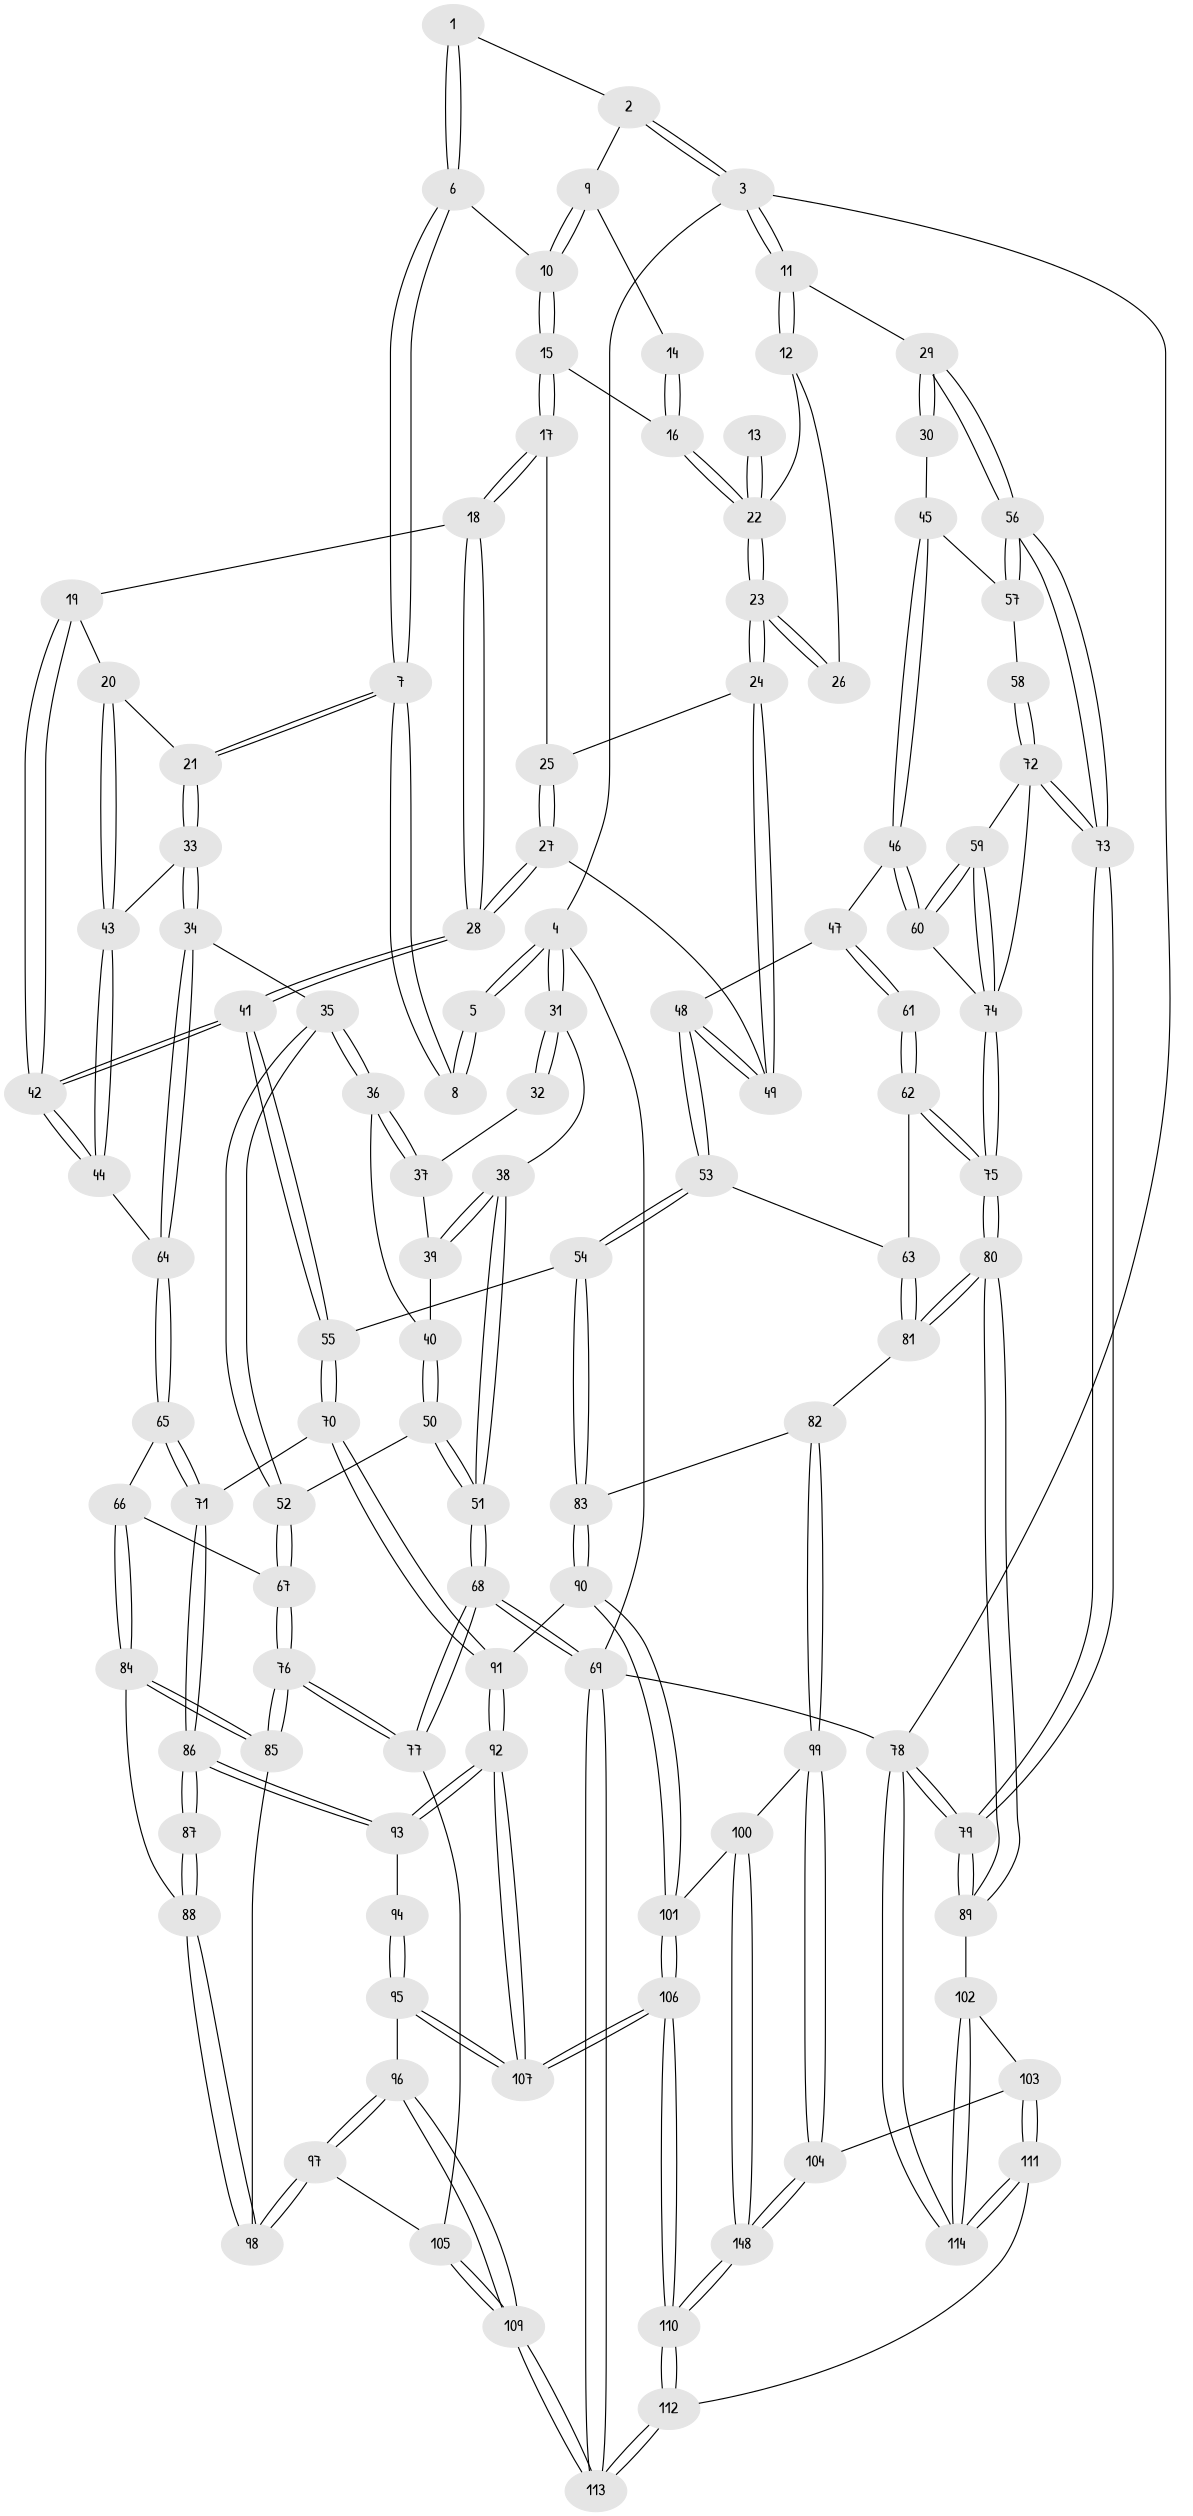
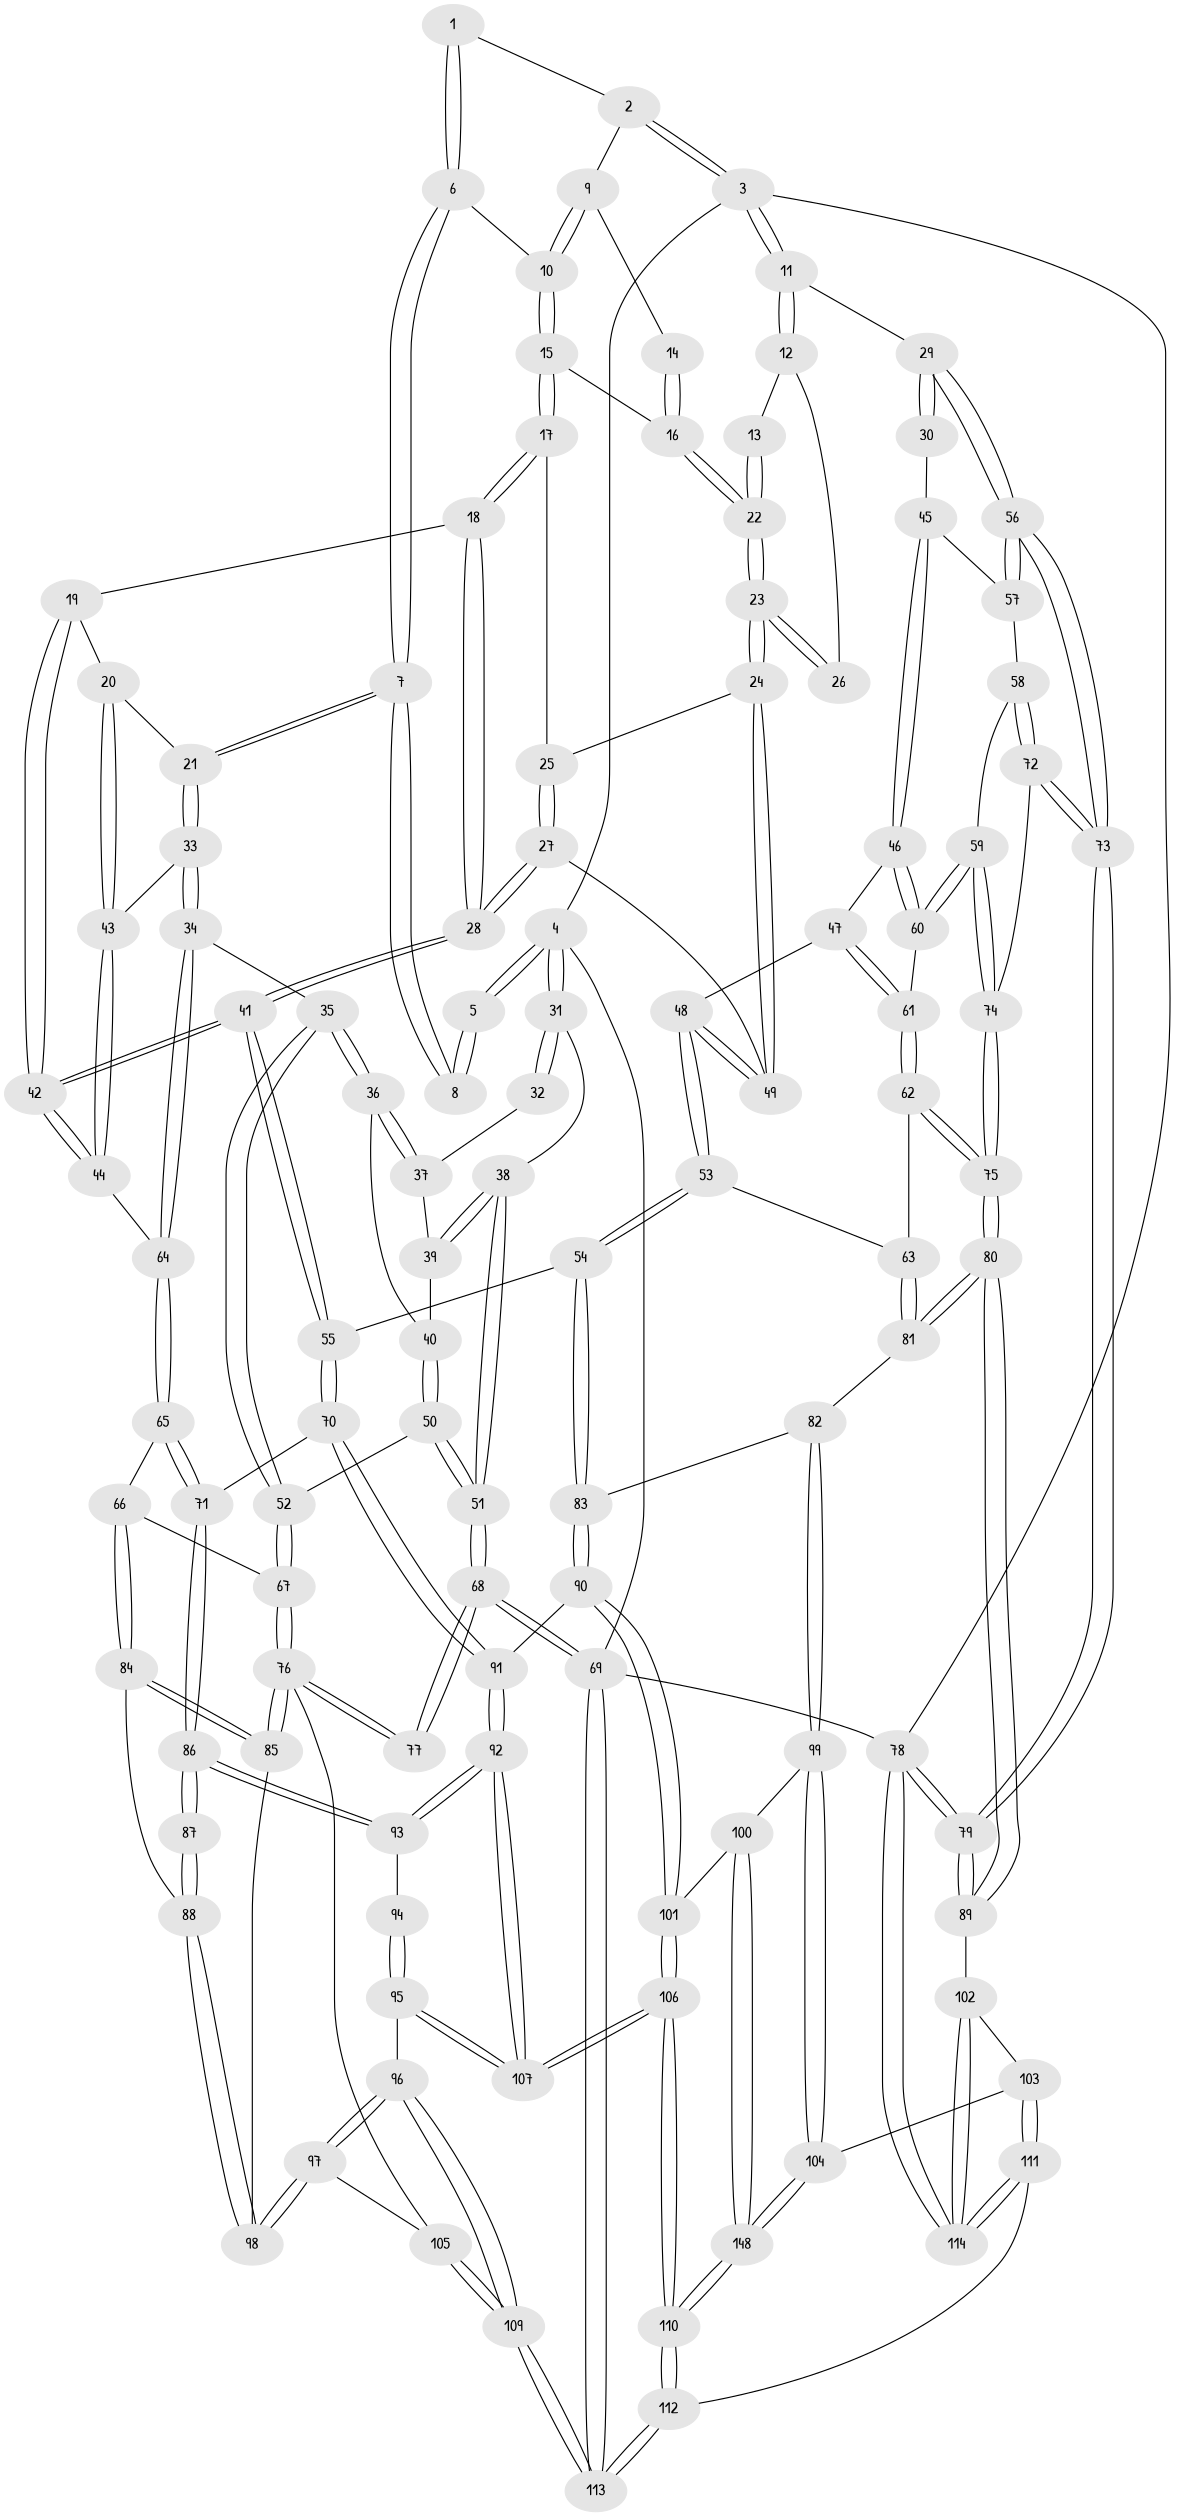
edge "12" -- "22": now "12" -- "13"
edge "72" -- "59": now "58" -- "59"
edge "60" -- "74": now "60" -- "61"
edge "77" -- "105": now "76" -- "105"
